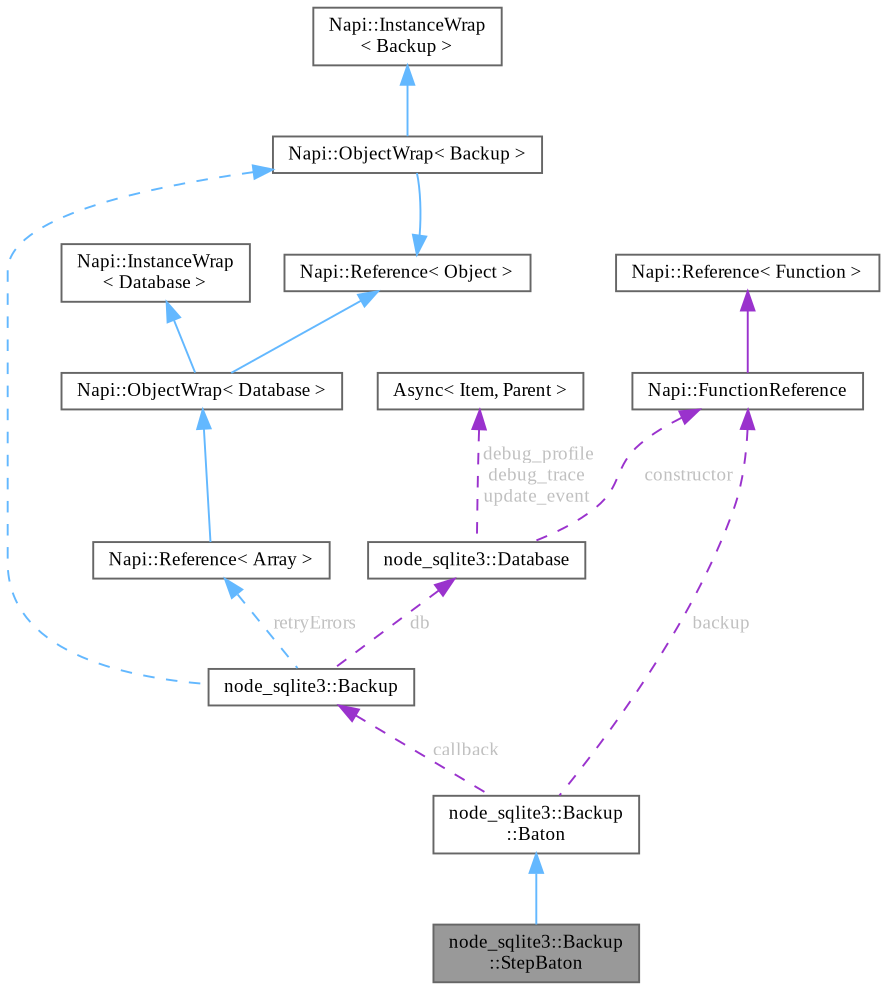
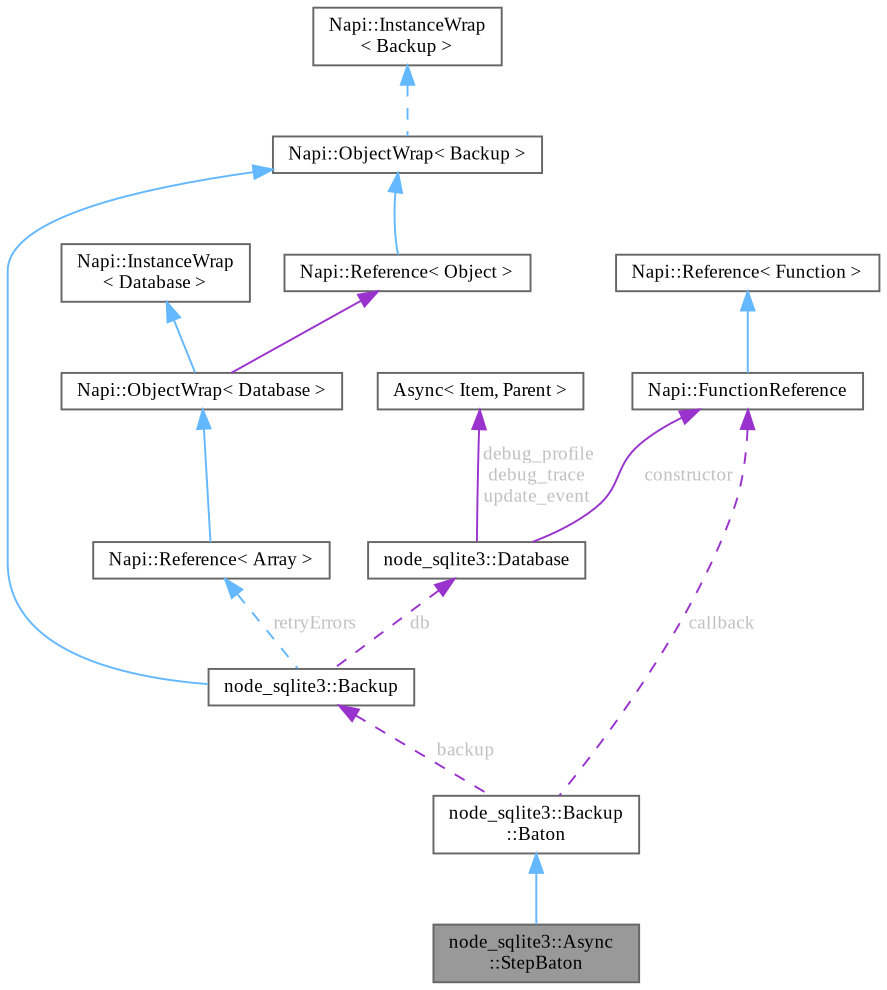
edge "Napi::ObjectWrap< Backup >" -> "Napi::InstanceWrap < Backup >": style solid -> dashed
edge "Napi::ObjectWrap< Backup >" -> "Napi::Reference< Object >": reversed
edge "Napi::ObjectWrap< Database >" -> "Napi::Reference< Object >": color steelblue1 -> darkorchid3
edge "Napi::FunctionReference" -> "Napi::Reference< Function >": color darkorchid3 -> steelblue1
edge "node_sqlite3::Backup" -> "Napi::ObjectWrap< Backup >": style dashed -> solid
edge "node_sqlite3::Database" -> "Async< Item, Parent >": style dashed -> solid
edge "node_sqlite3::Database" -> "Napi::FunctionReference": style dashed -> solid
edge "node_sqlite3::Backup ::Baton" -> "Napi::FunctionReference": label " backup" -> " callback"
edge "node_sqlite3::Backup ::Baton" -> "node_sqlite3::Backup": label " callback" -> " backup"
node "node_sqlite3::Backup ::StepBaton": label "node_sqlite3::Backup ::StepBaton" -> "node_sqlite3::Async ::StepBaton"
